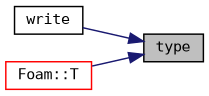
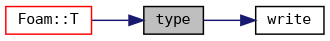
edge "write" -> "type": reversed
